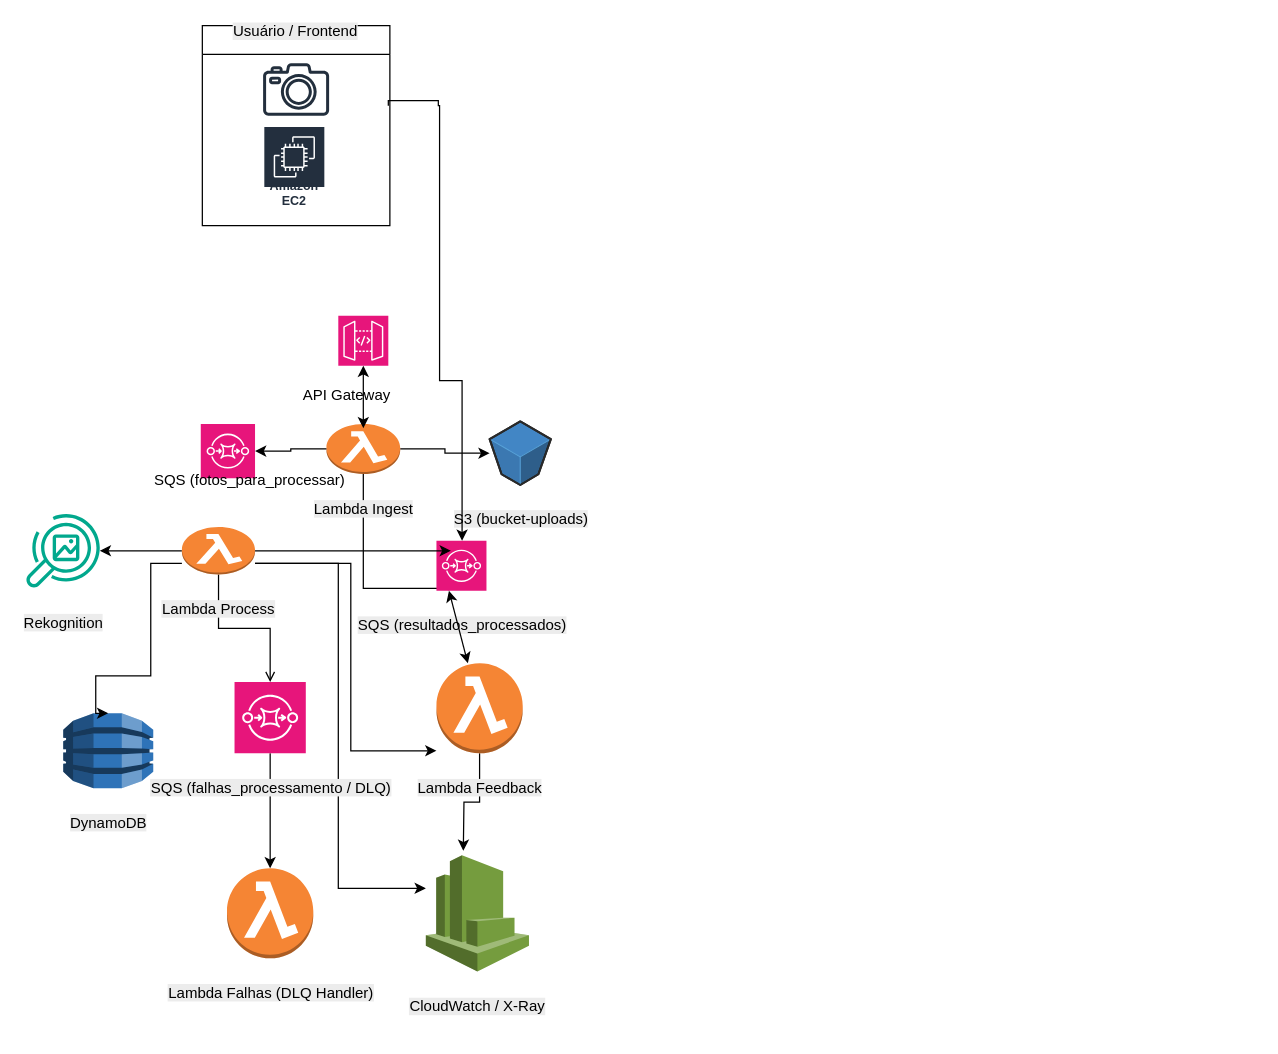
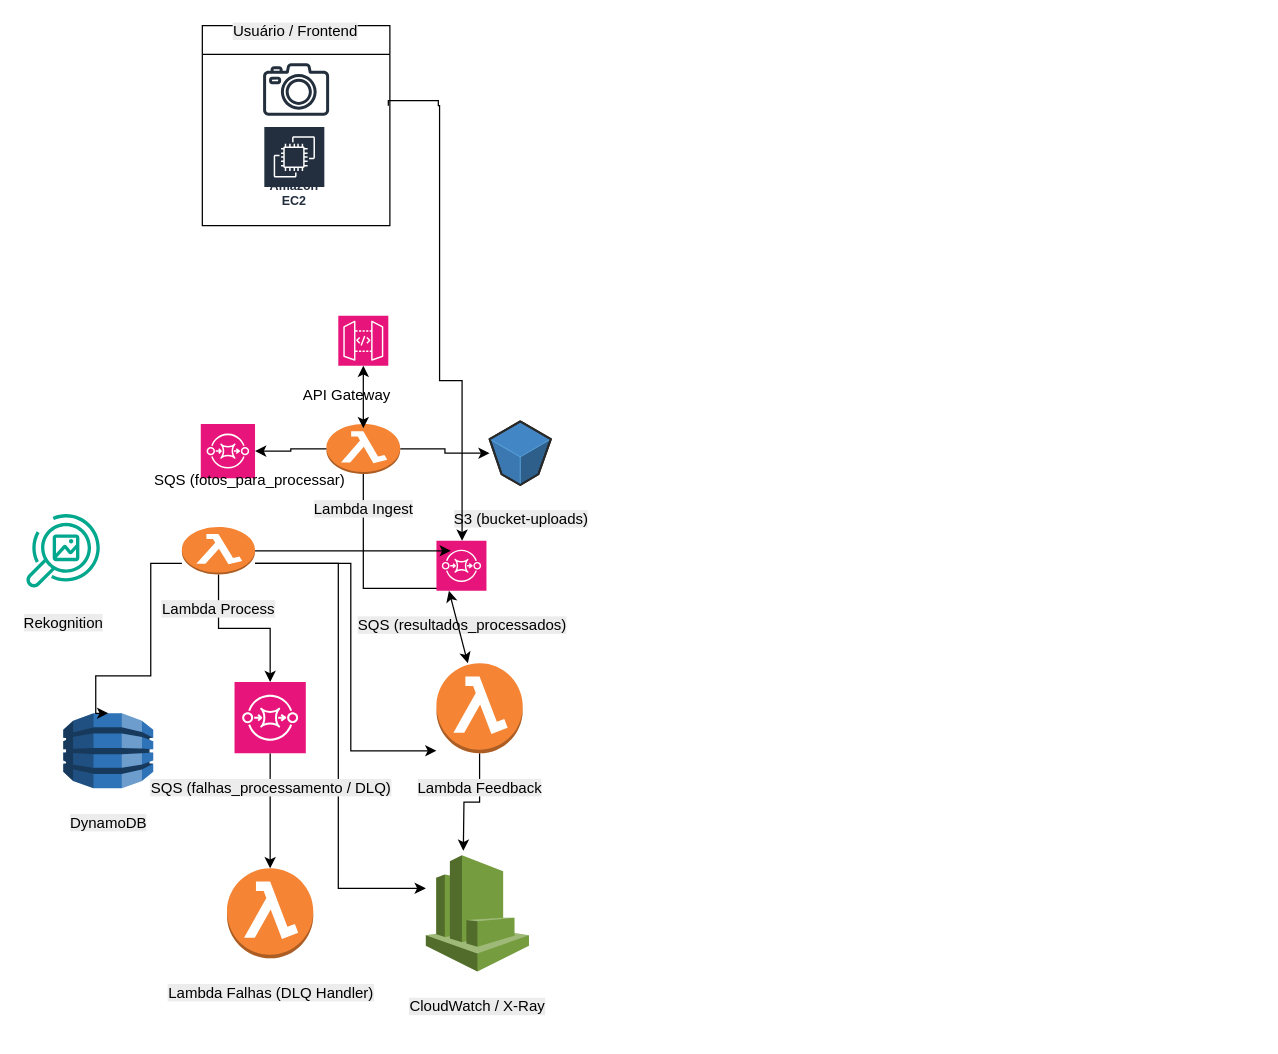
edge "Lambda Process" -> "Rekognition": removed
edge "Lambda Process" -> "SQS (falhas_processamento / DLQ)": arrowhead open -> classic
